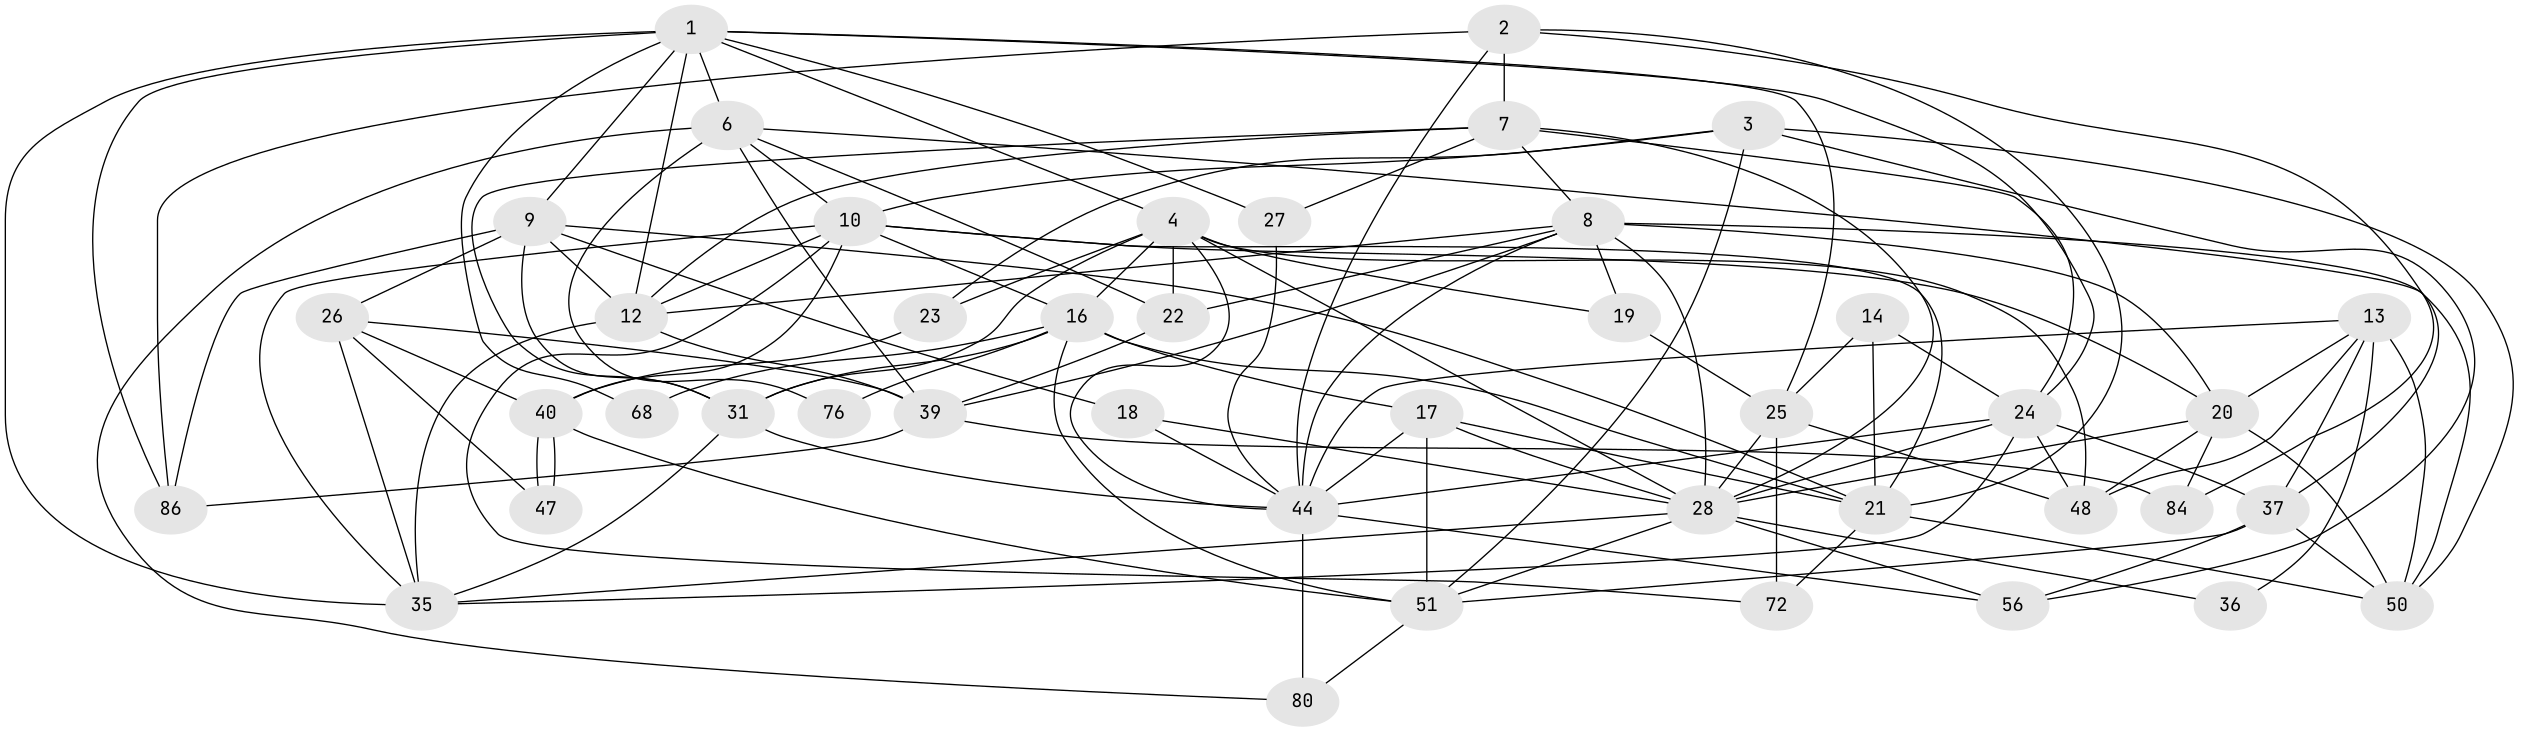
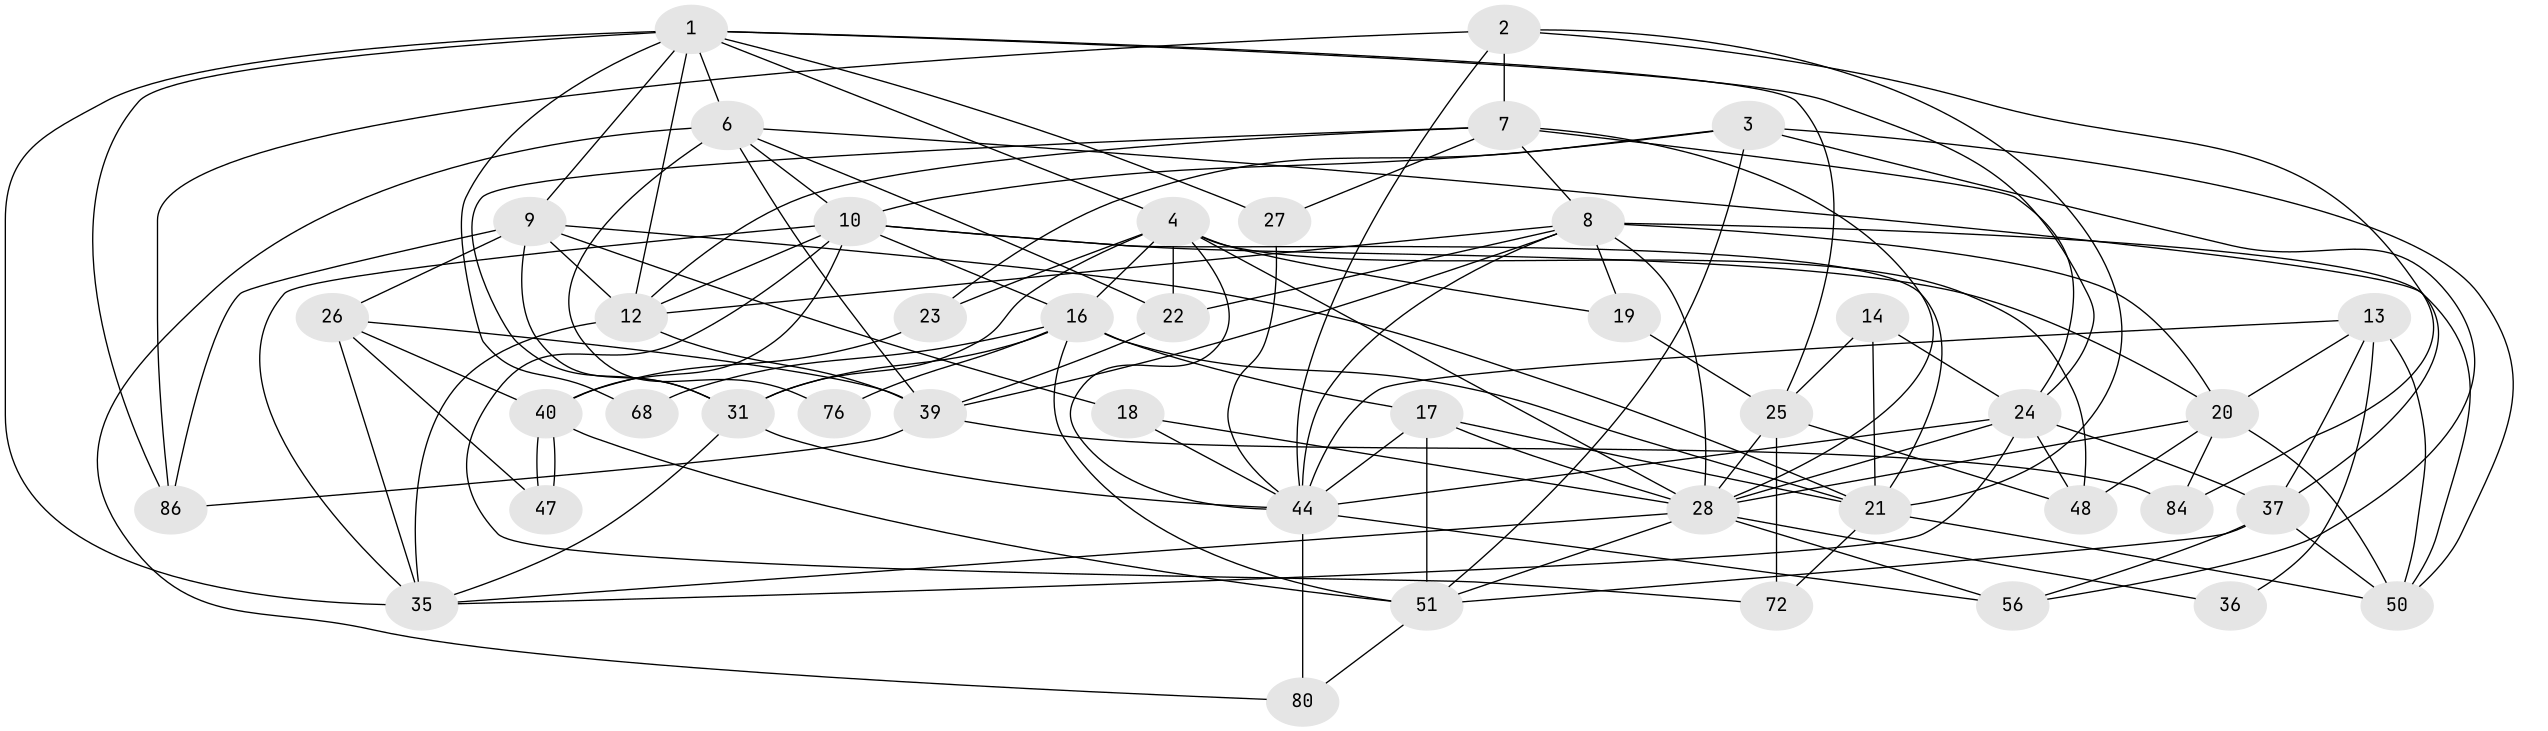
edge "13" -- "48": removed
